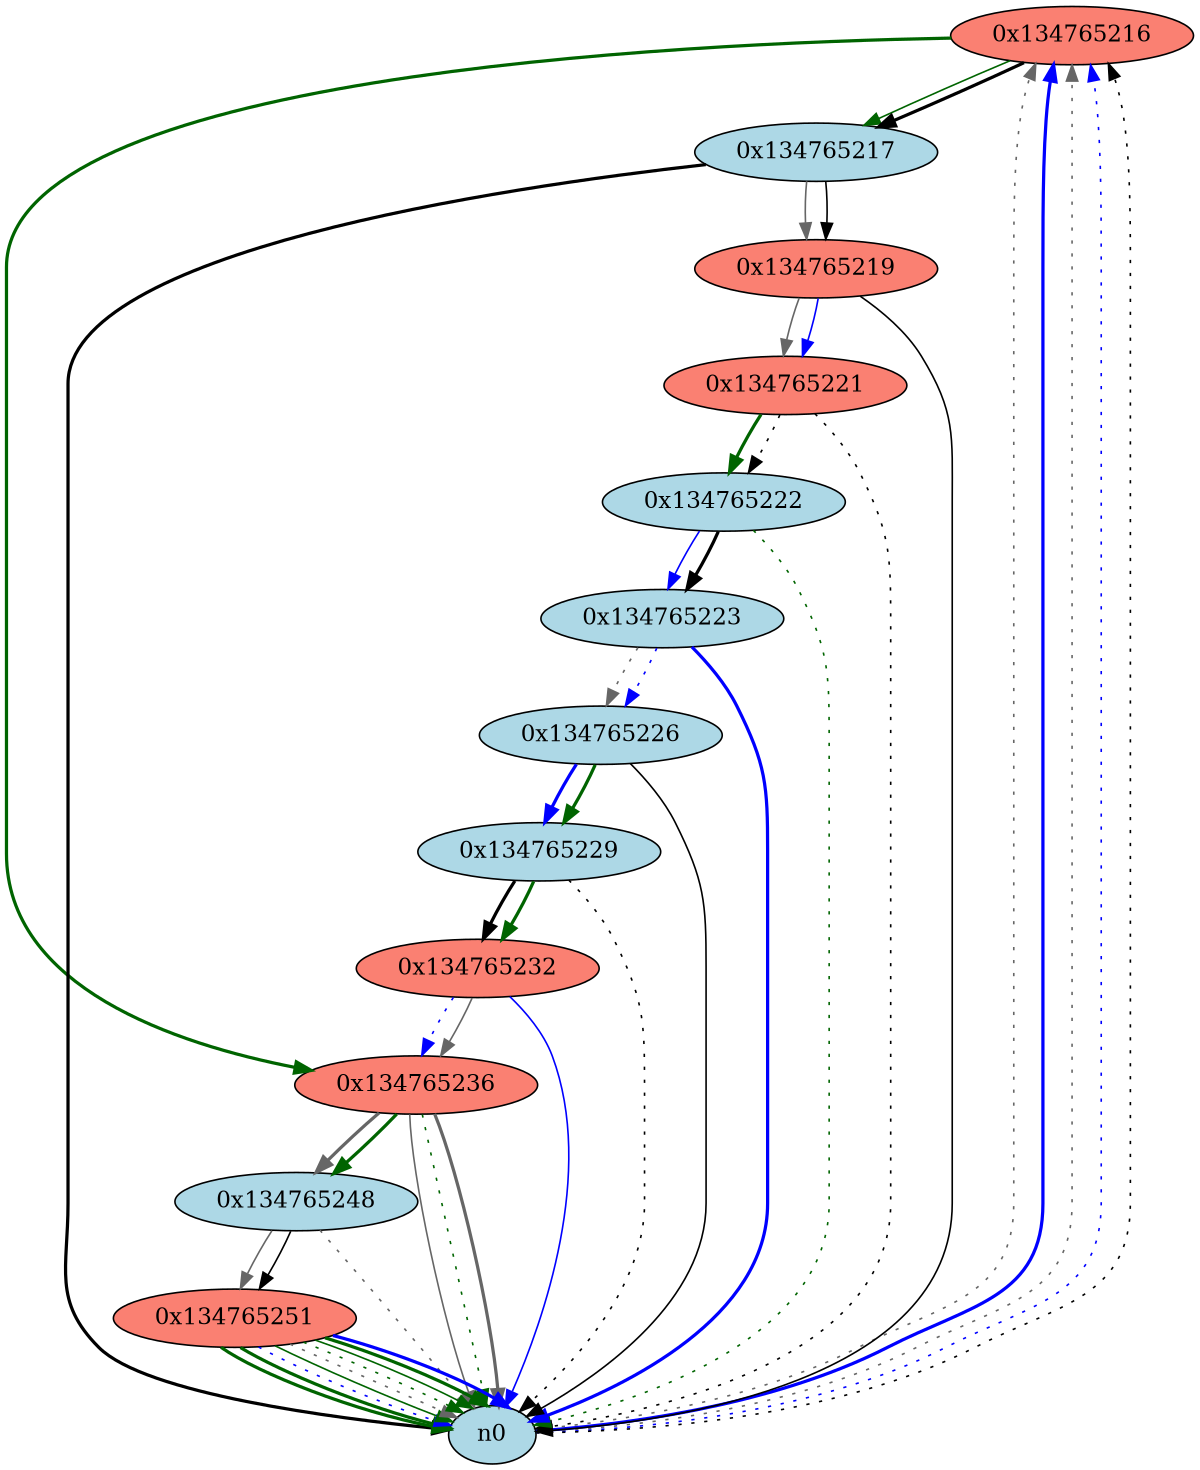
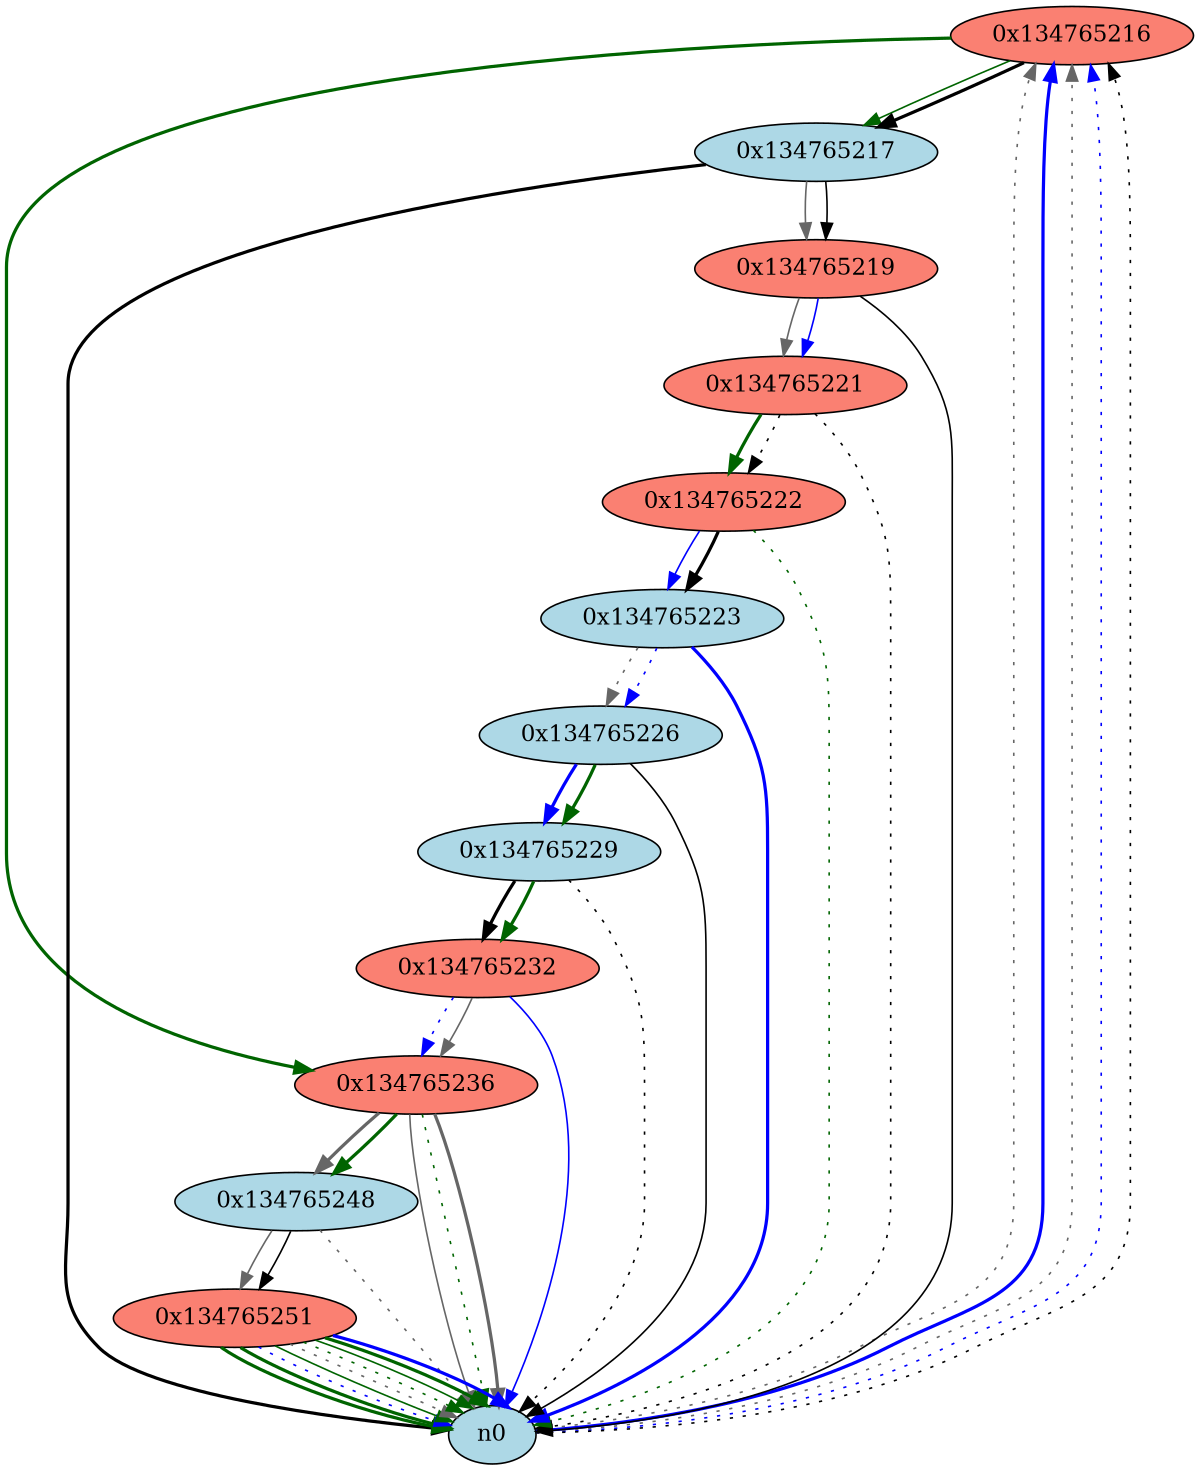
node "0x134765222": fillcolor lightblue -> salmon
